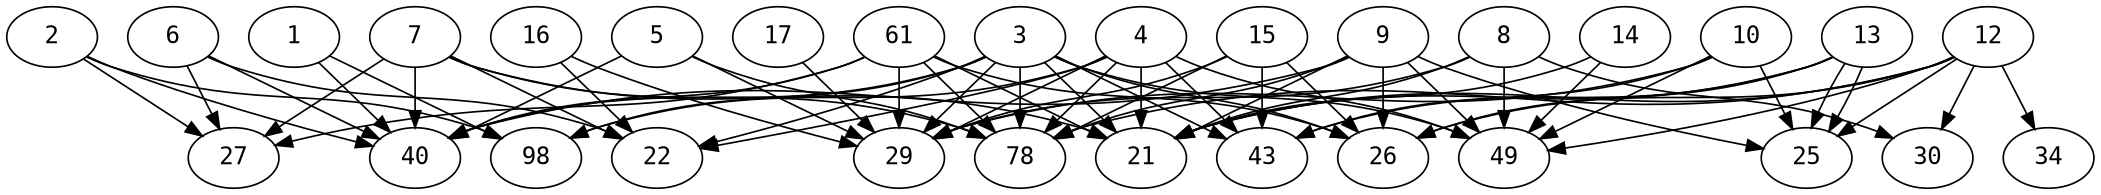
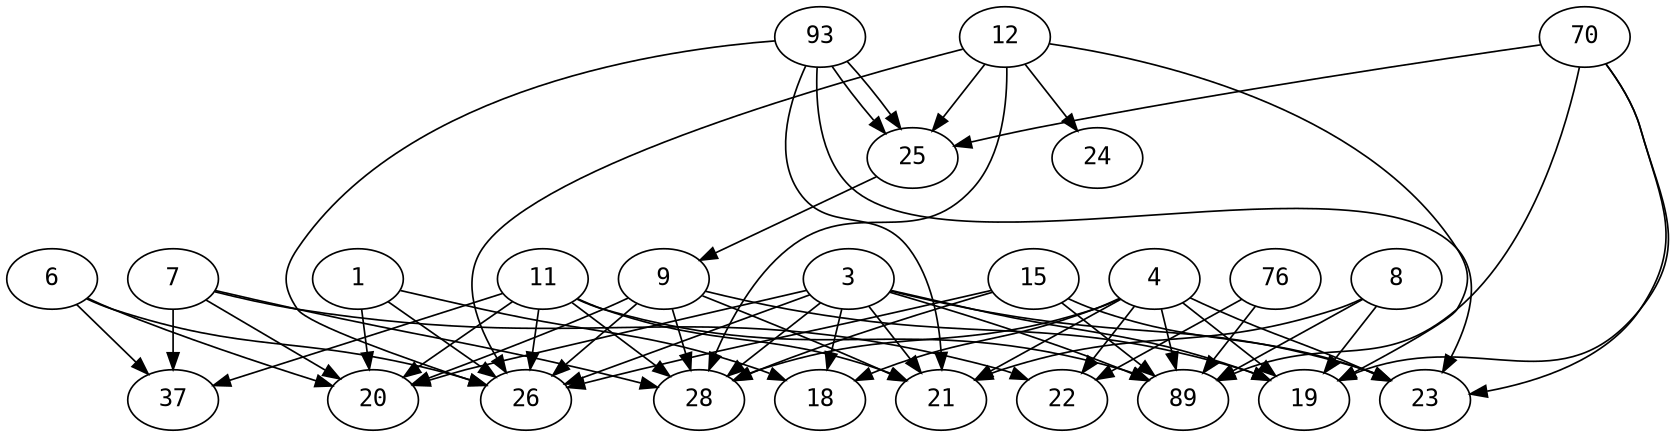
node "2": removed
node "16": label "16" -> "76"
node "5": removed
node "17": removed
node "61": label "61" -> "11"
node "14": removed
node "10": label "10" -> "70"
node "13": label "13" -> "93"
edge "6" -> "22": now "6" -> "26"
edge "7" -> "21": removed
edge "12" -> "21": removed
edge "9" -> "25": reversed
edge "3" -> "22": removed
node "27": label "27" -> "37"
node "40": label "40" -> "20"
node "98": label "98" -> "18"
node "29": label "29" -> "89"
node "78": label "78" -> "28"
node "43": label "43" -> "23"
node "49": label "49" -> "19"
node "30": removed
node "34": label "34" -> "24"
edge "1" -> "26": added
